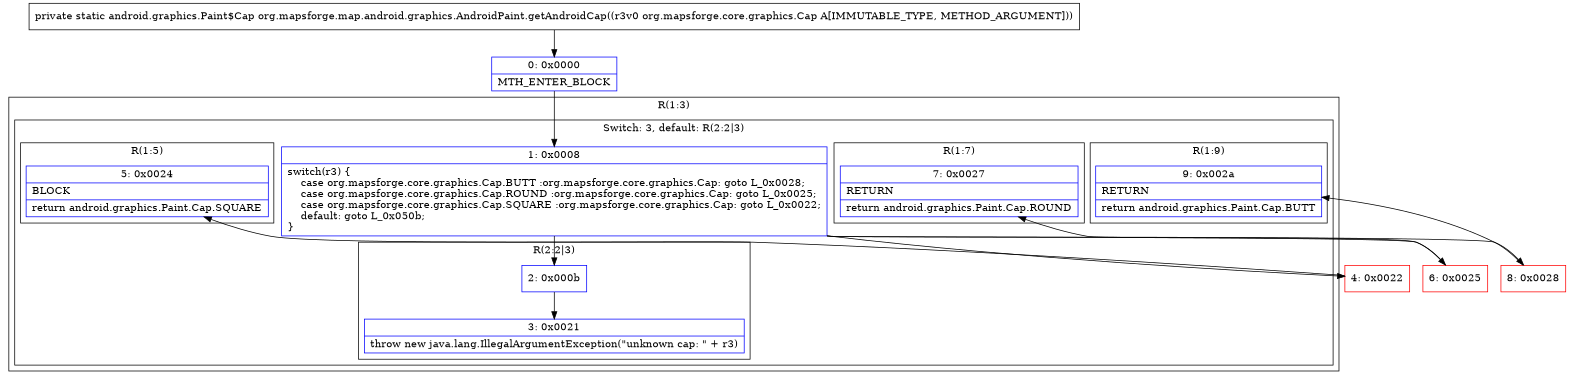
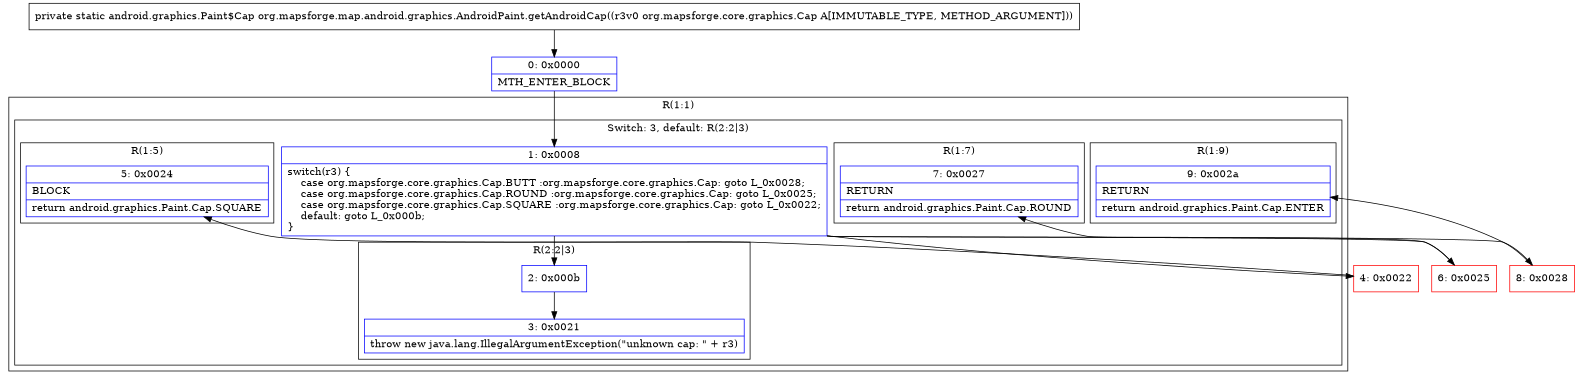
cluster "R(1:3)": label "R(1:3)" -> "R(1:1)"
node "9: 0x002a": text "return android.graphics.Paint.Cap.BUTT" -> "return android.graphics.Paint.Cap.ENTER"
node "1: 0x0008": text "default: goto L_0x050b;" -> "default: goto L_0x000b;"
